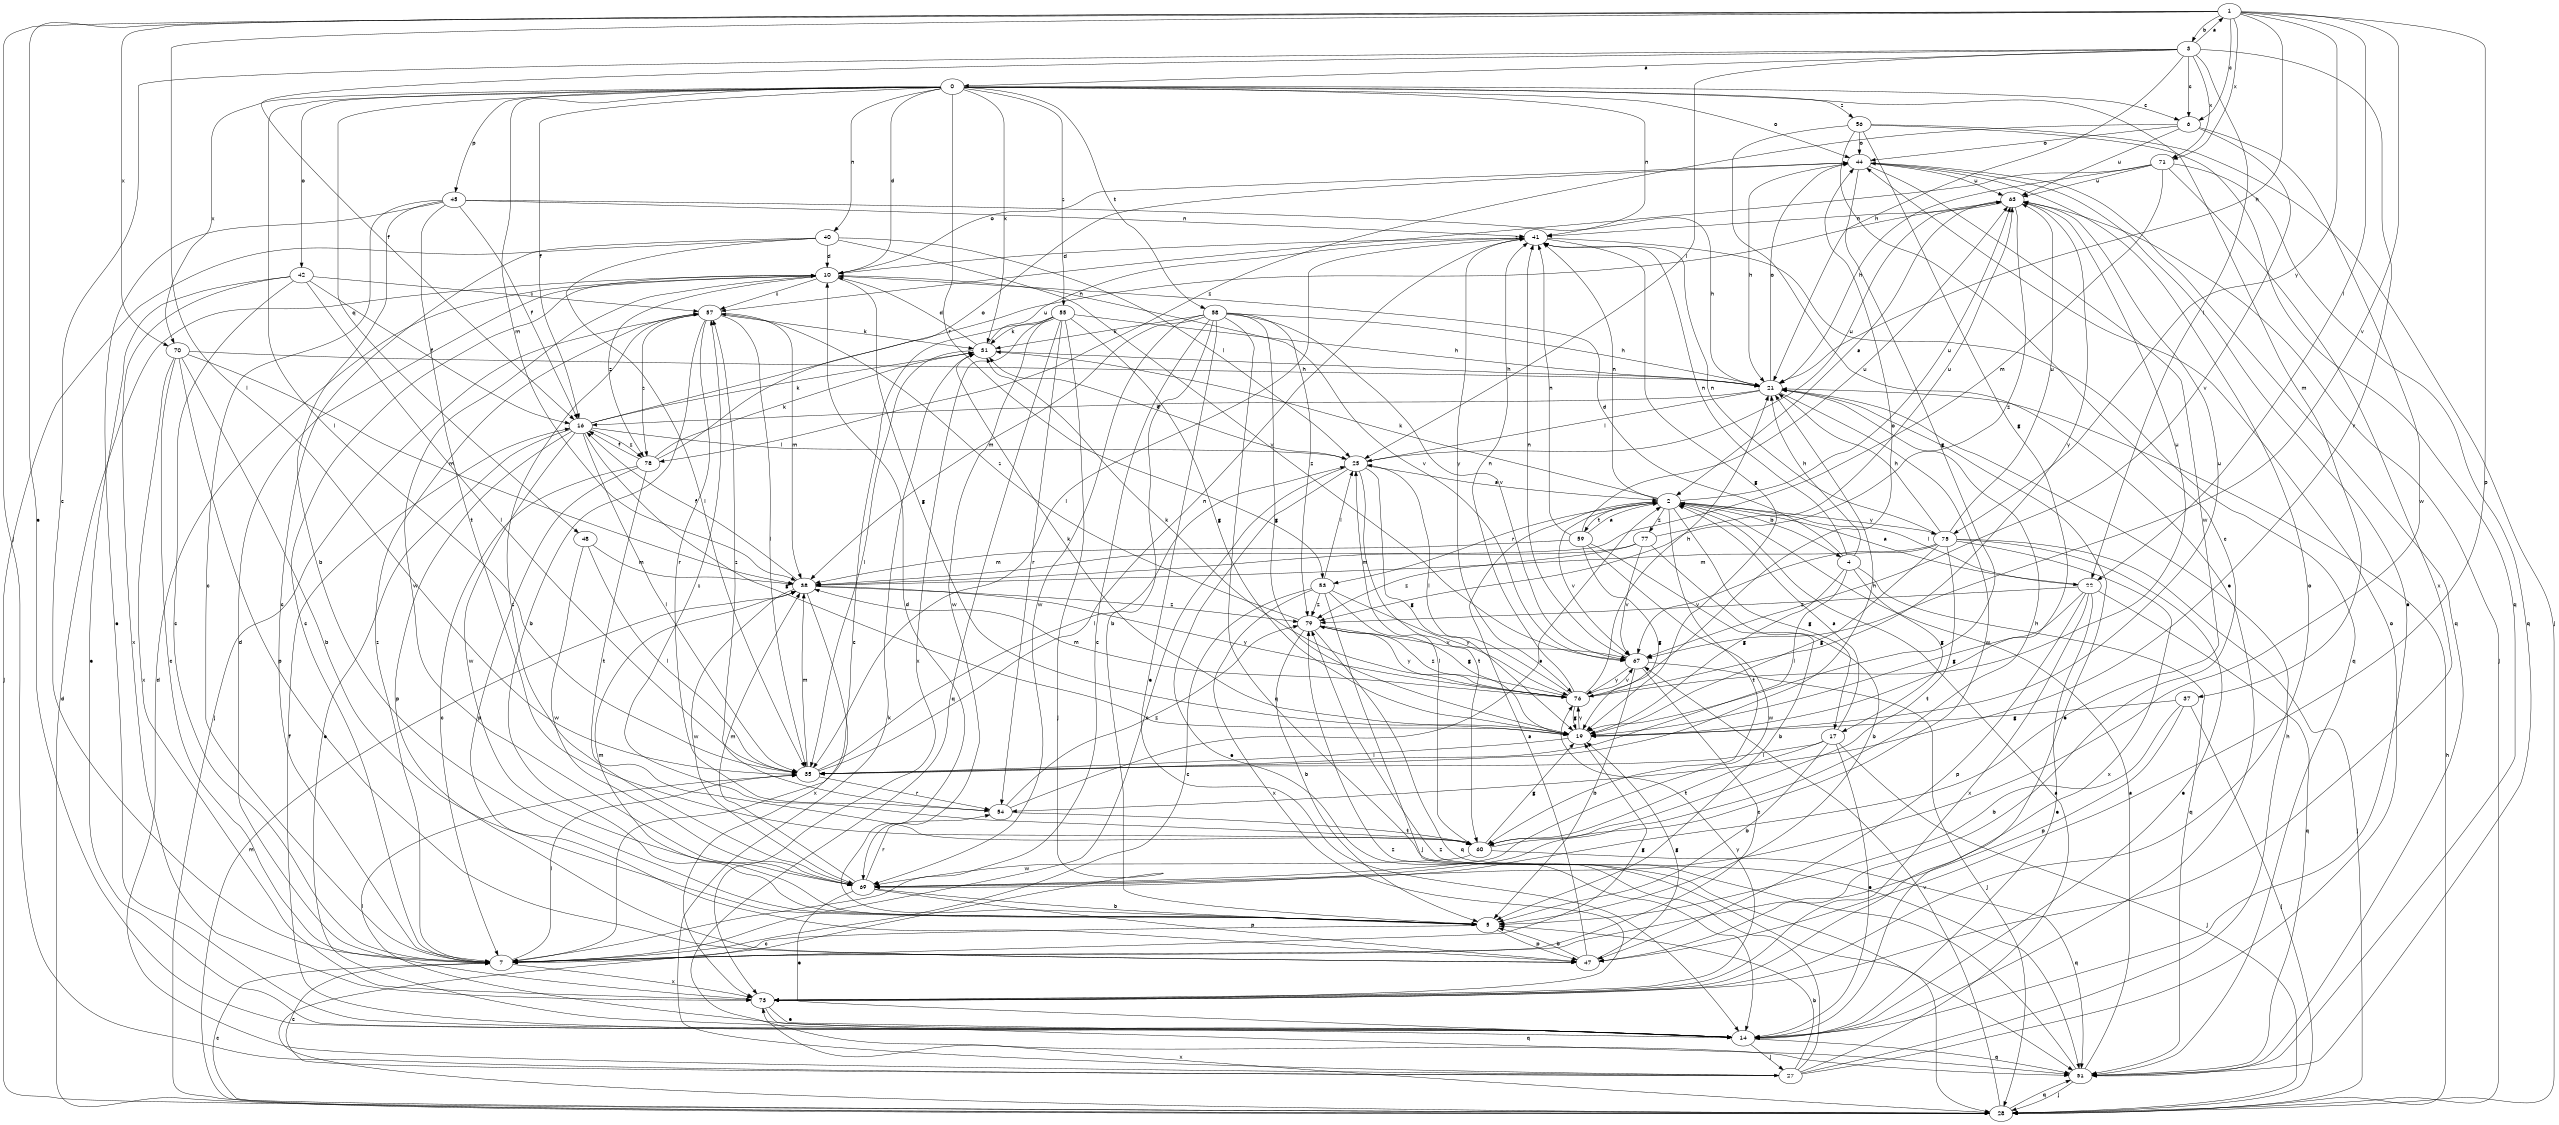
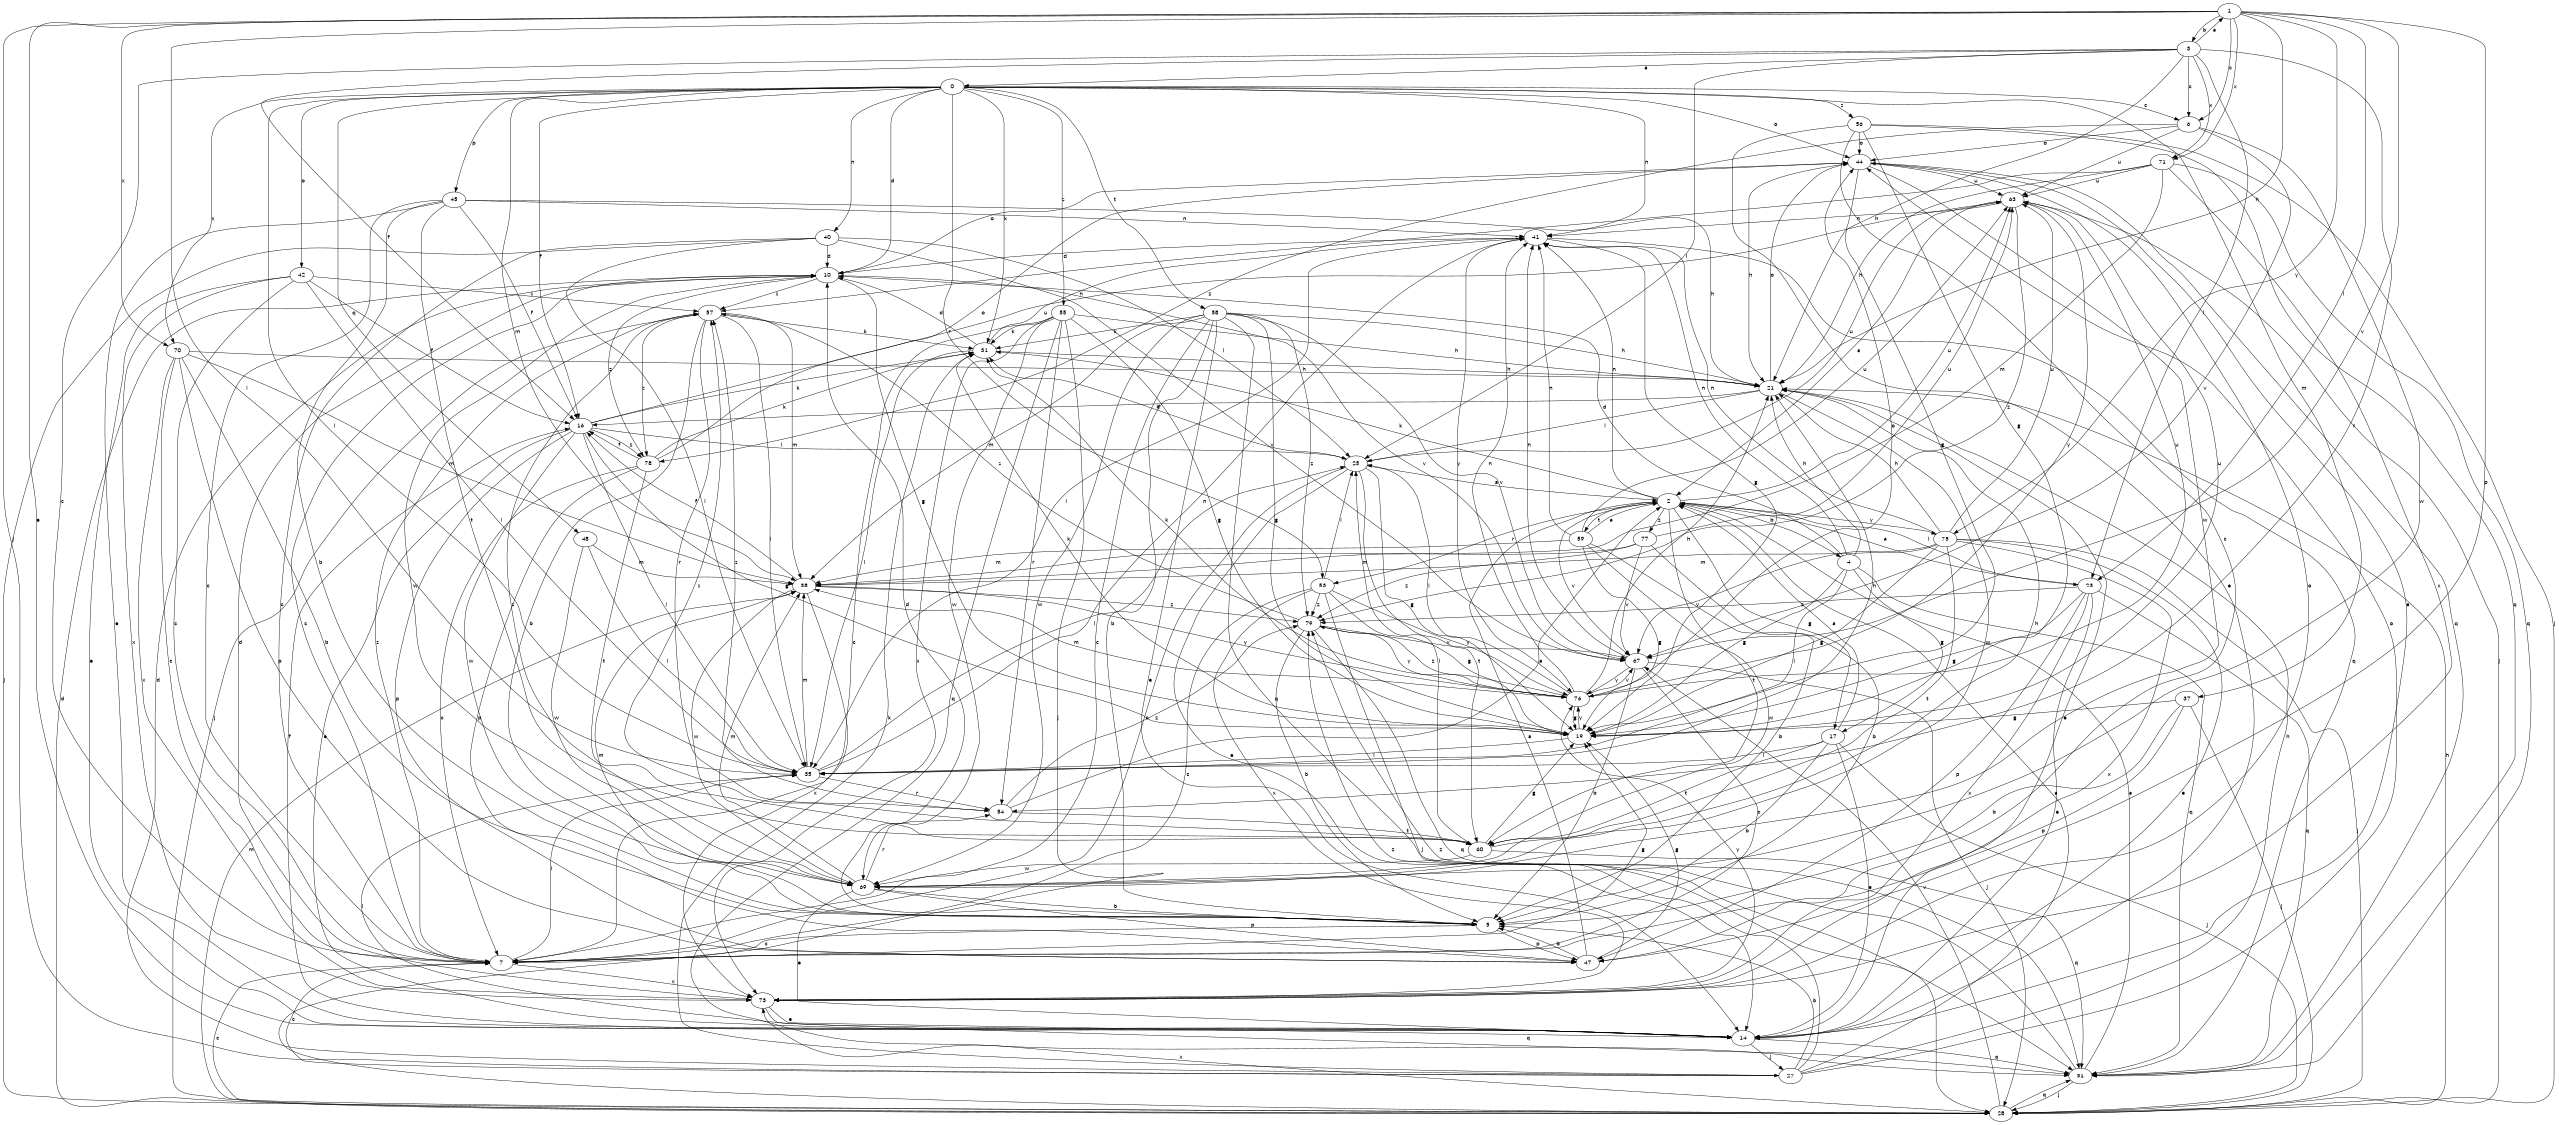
node "22": label "22" -> "23"
